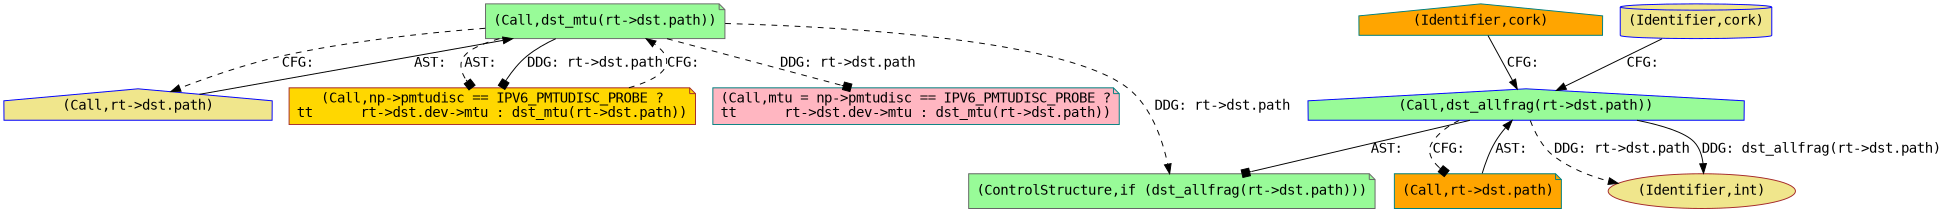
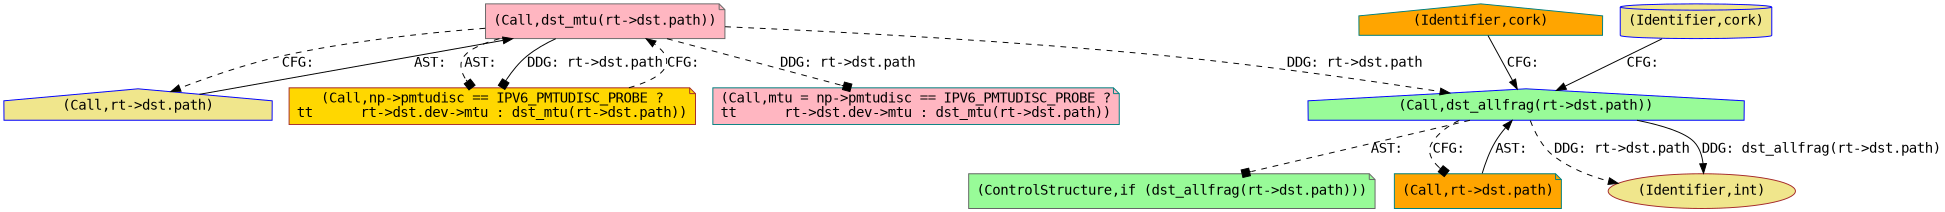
node "(Call,dst_mtu(rt->dst.path))": fillcolor palegreen -> lightpink
edge "(Call,dst_mtu(rt->dst.path))" -> "(ControlStructure,if (dst_allfrag(rt->dst.path)))": now "(Call,dst_mtu(rt->dst.path))" -> "(Call,dst_allfrag(rt->dst.path))"
edge "(Call,dst_allfrag(rt->dst.path))" -> "(ControlStructure,if (dst_allfrag(rt->dst.path)))": style solid -> dashed
